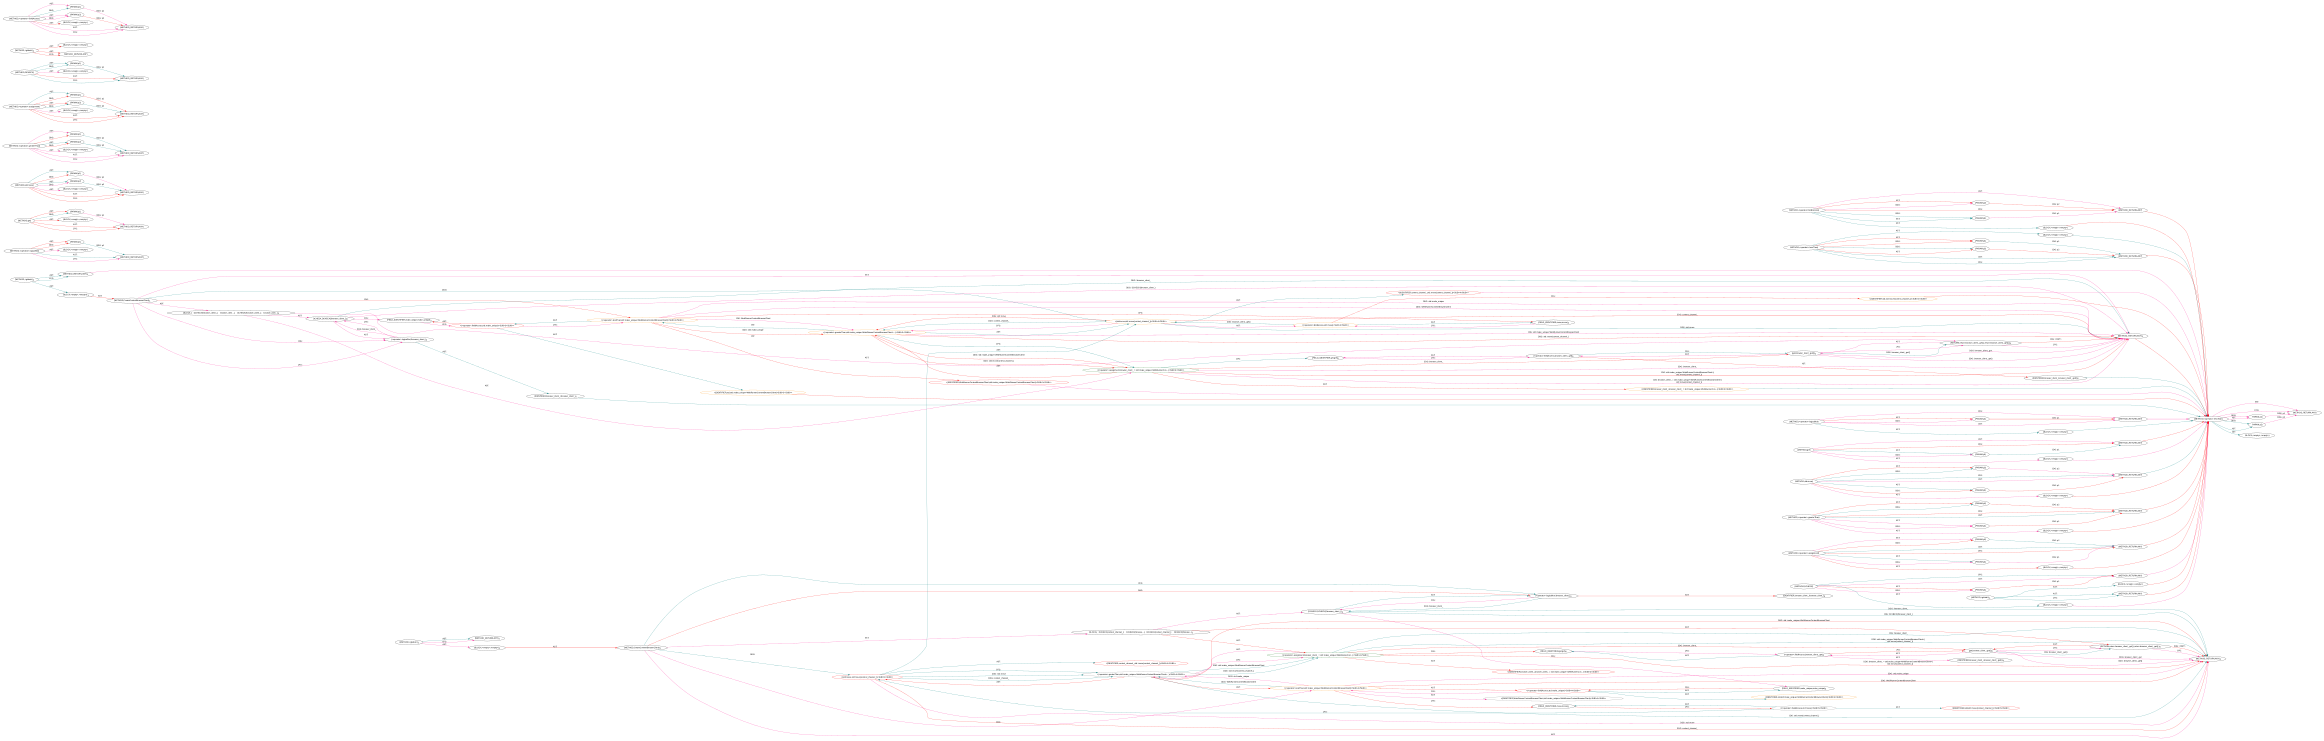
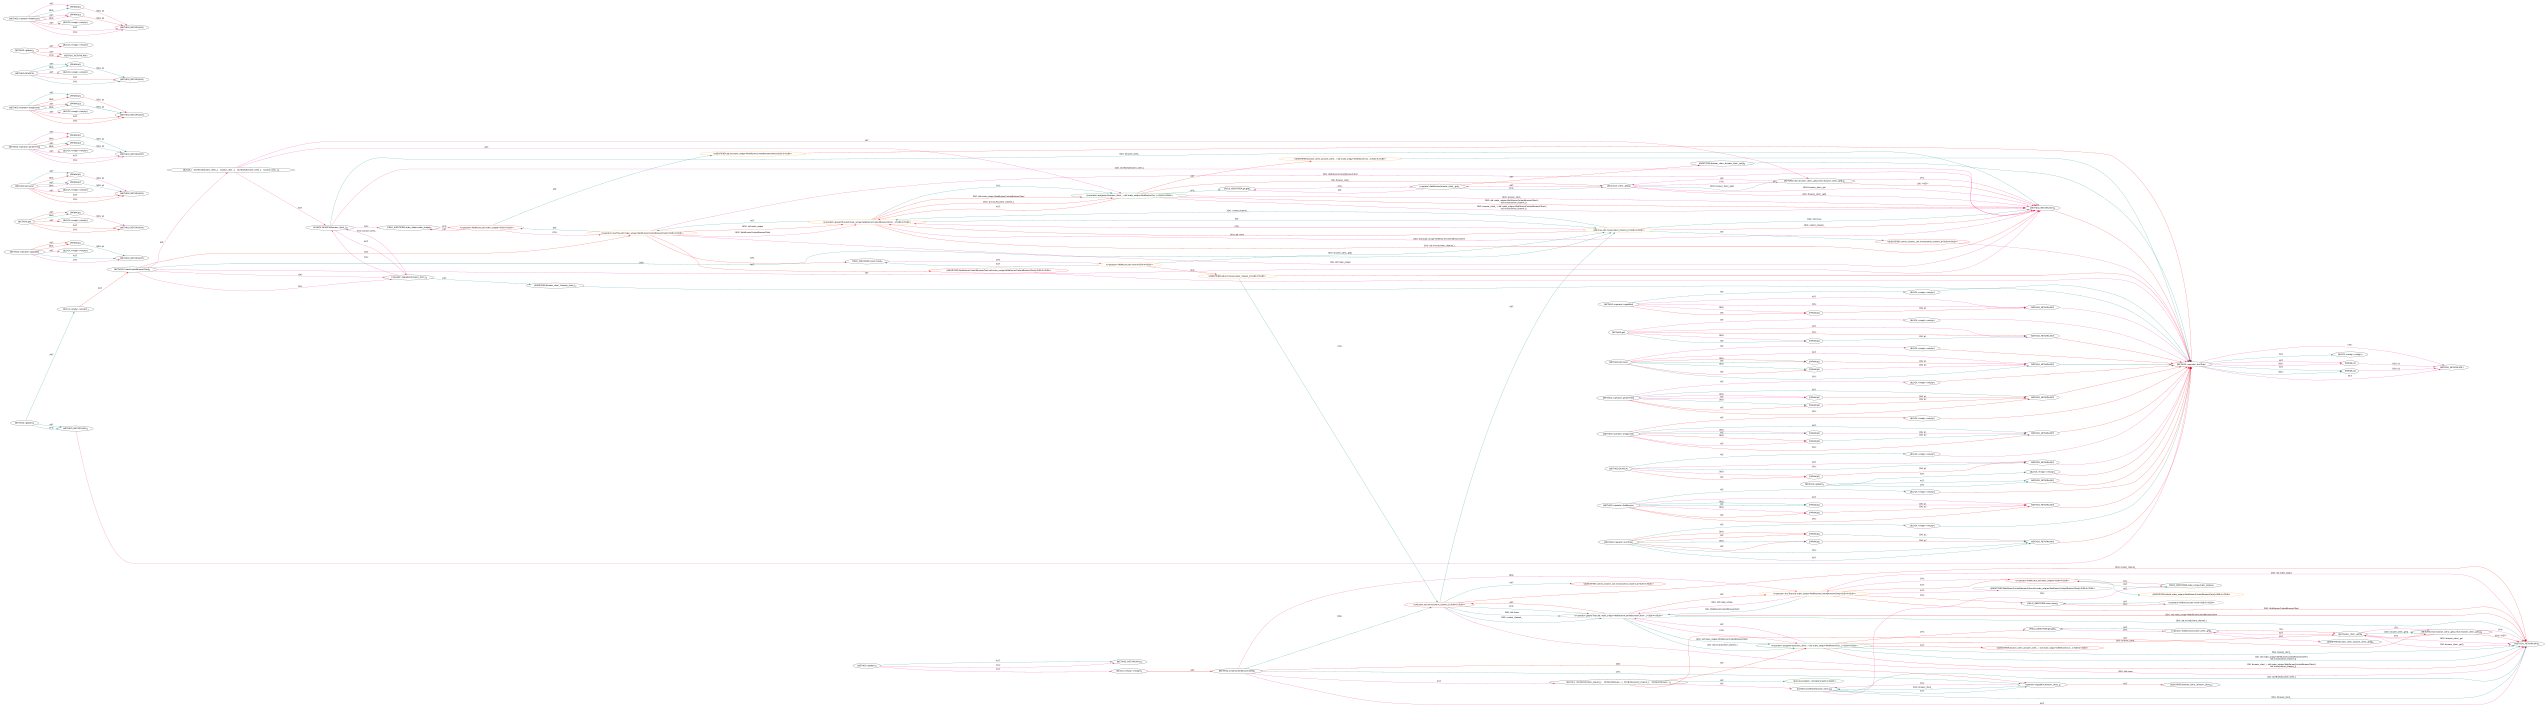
edge "<(std.move,std::move(context_channel_))<SUB>4</SUB>>" -> "<(<operator>.fieldAccess,std::move)<SUB>4</SUB>>": removed, label "AST:"
node "<(LOCAL,DCHECK : DCHECK)<SUB>2</SUB>>": added
node "<(IDENTIFIER,std,std::move(context_channel_))<SUB>5</SUB>>": removed
edge "<(<operator>.fieldAccess,std::move)<SUB>5</SUB>>" -> "<(std.move,std::move(context_channel_))<SUB>5</SUB>>": now "<(IDENTIFIER,std,std::move(context_channel_))<SUB>4</SUB>>" -> "<(std.move,std::move(context_channel_))<SUB>5</SUB>>"
